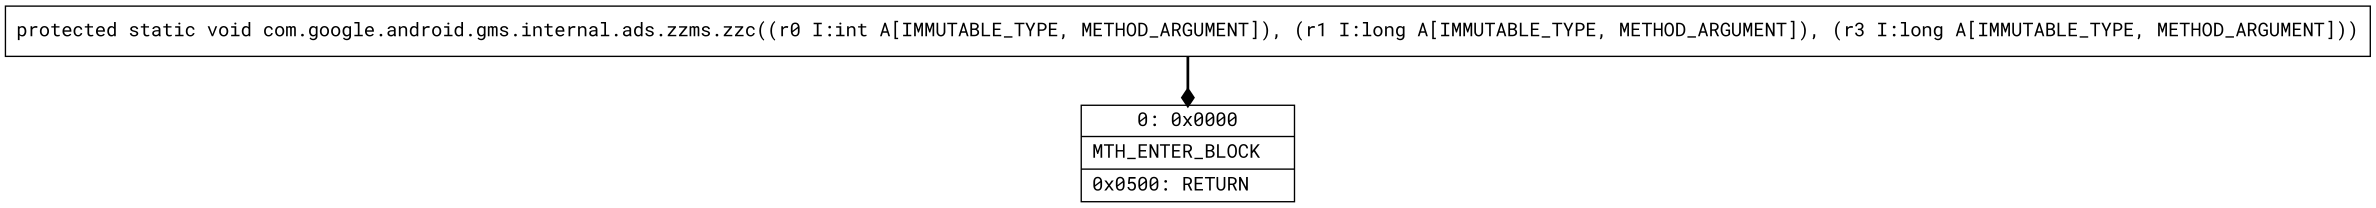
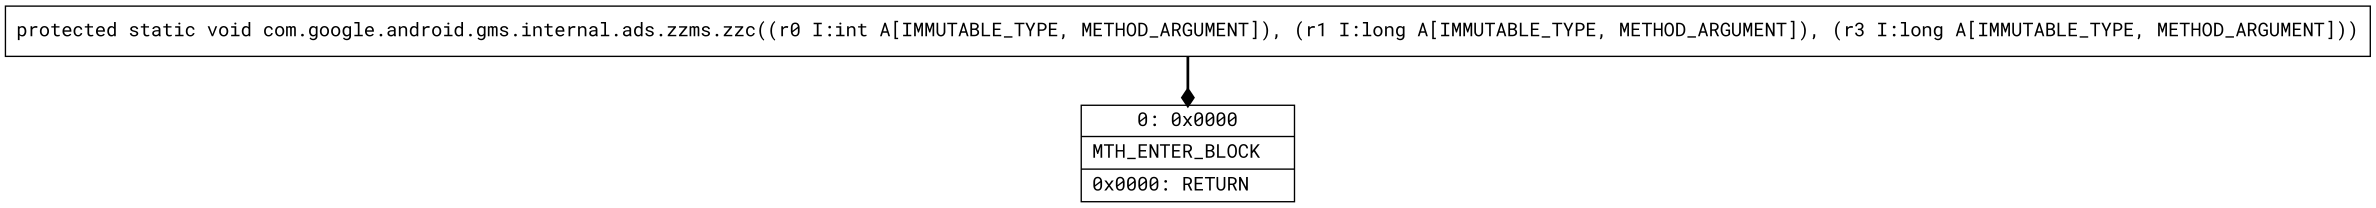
node "0: 0x0000": text "0x0500: RETURN" -> "0x0000: RETURN"
